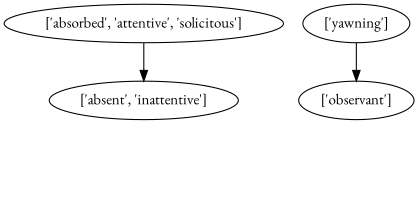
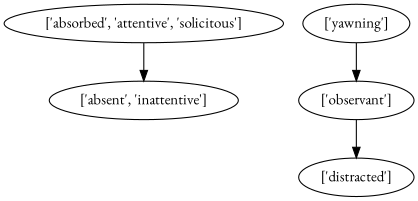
node "['distracted']": added
